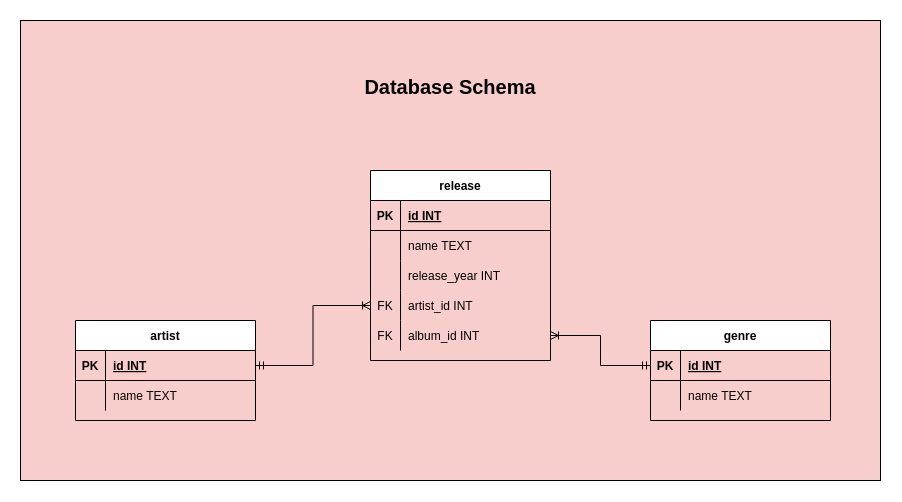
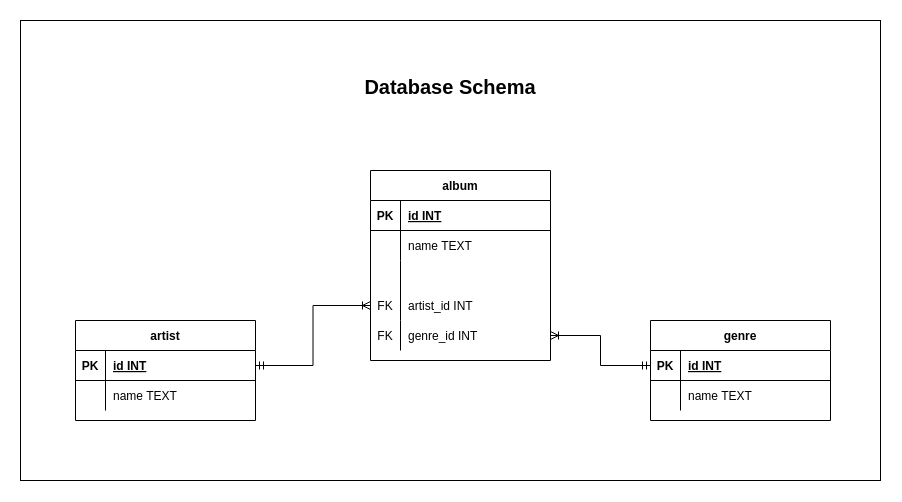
node "Database Schema": fillcolor #f8cecc -> #ffffff
node "release": label "release" -> "album"
node "release_year INT": removed
node "album_id INT": label "album_id INT" -> "genre_id INT"
